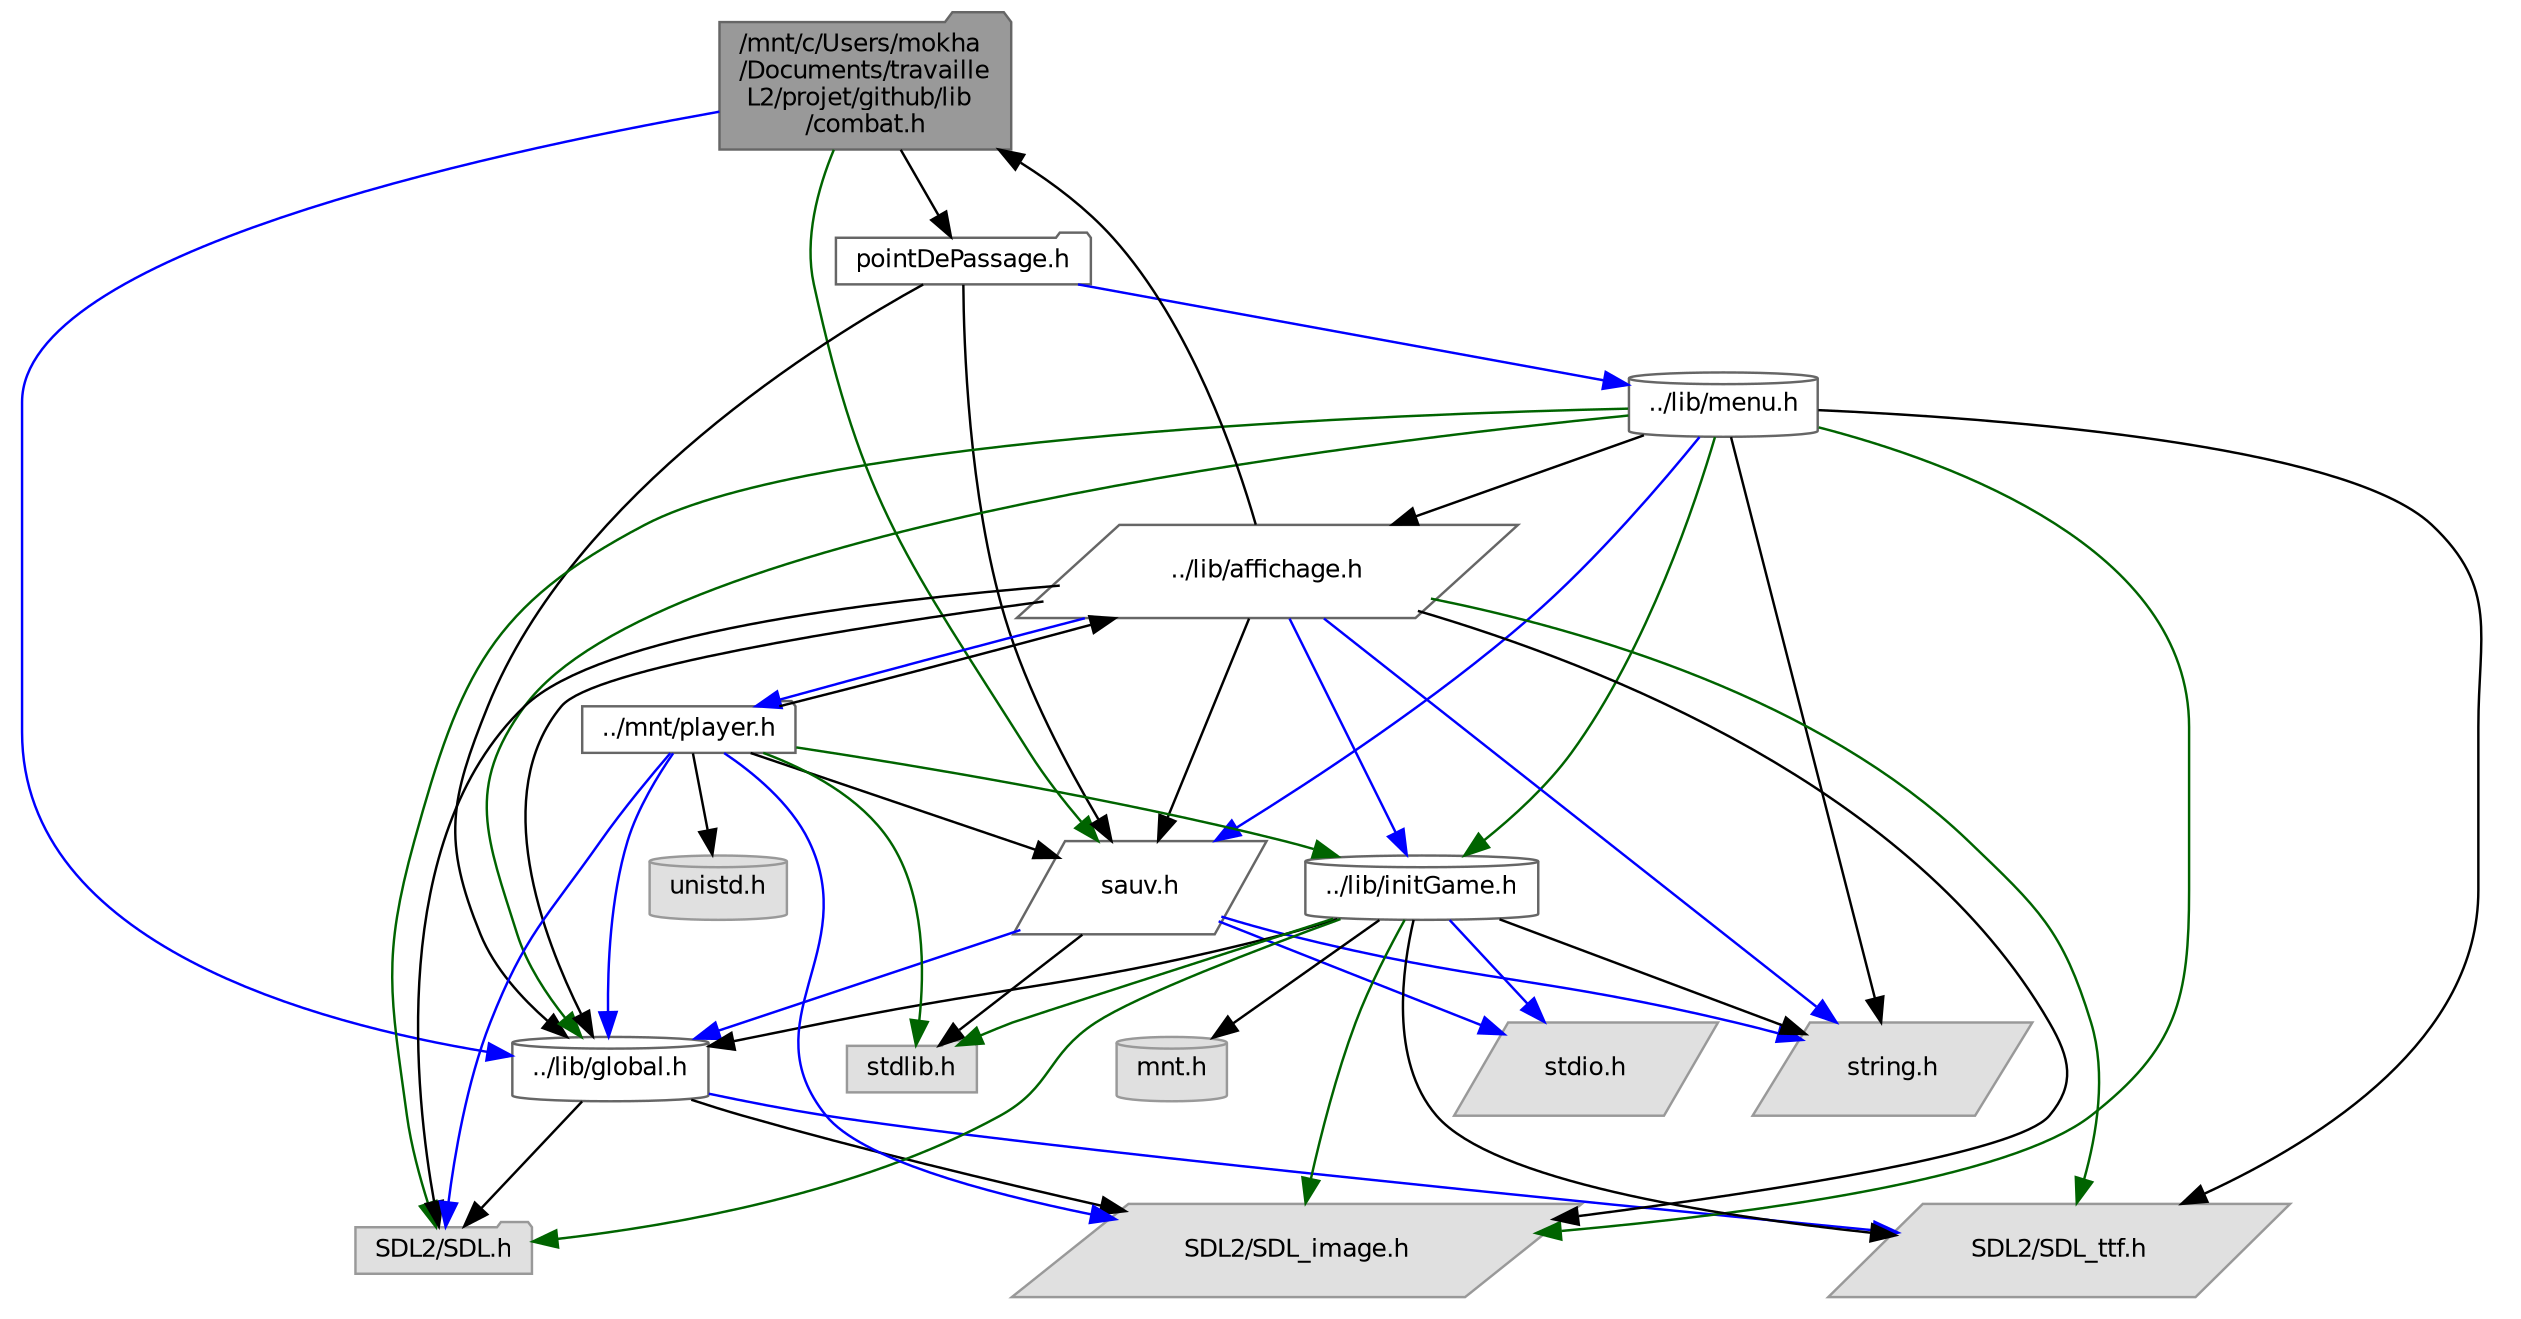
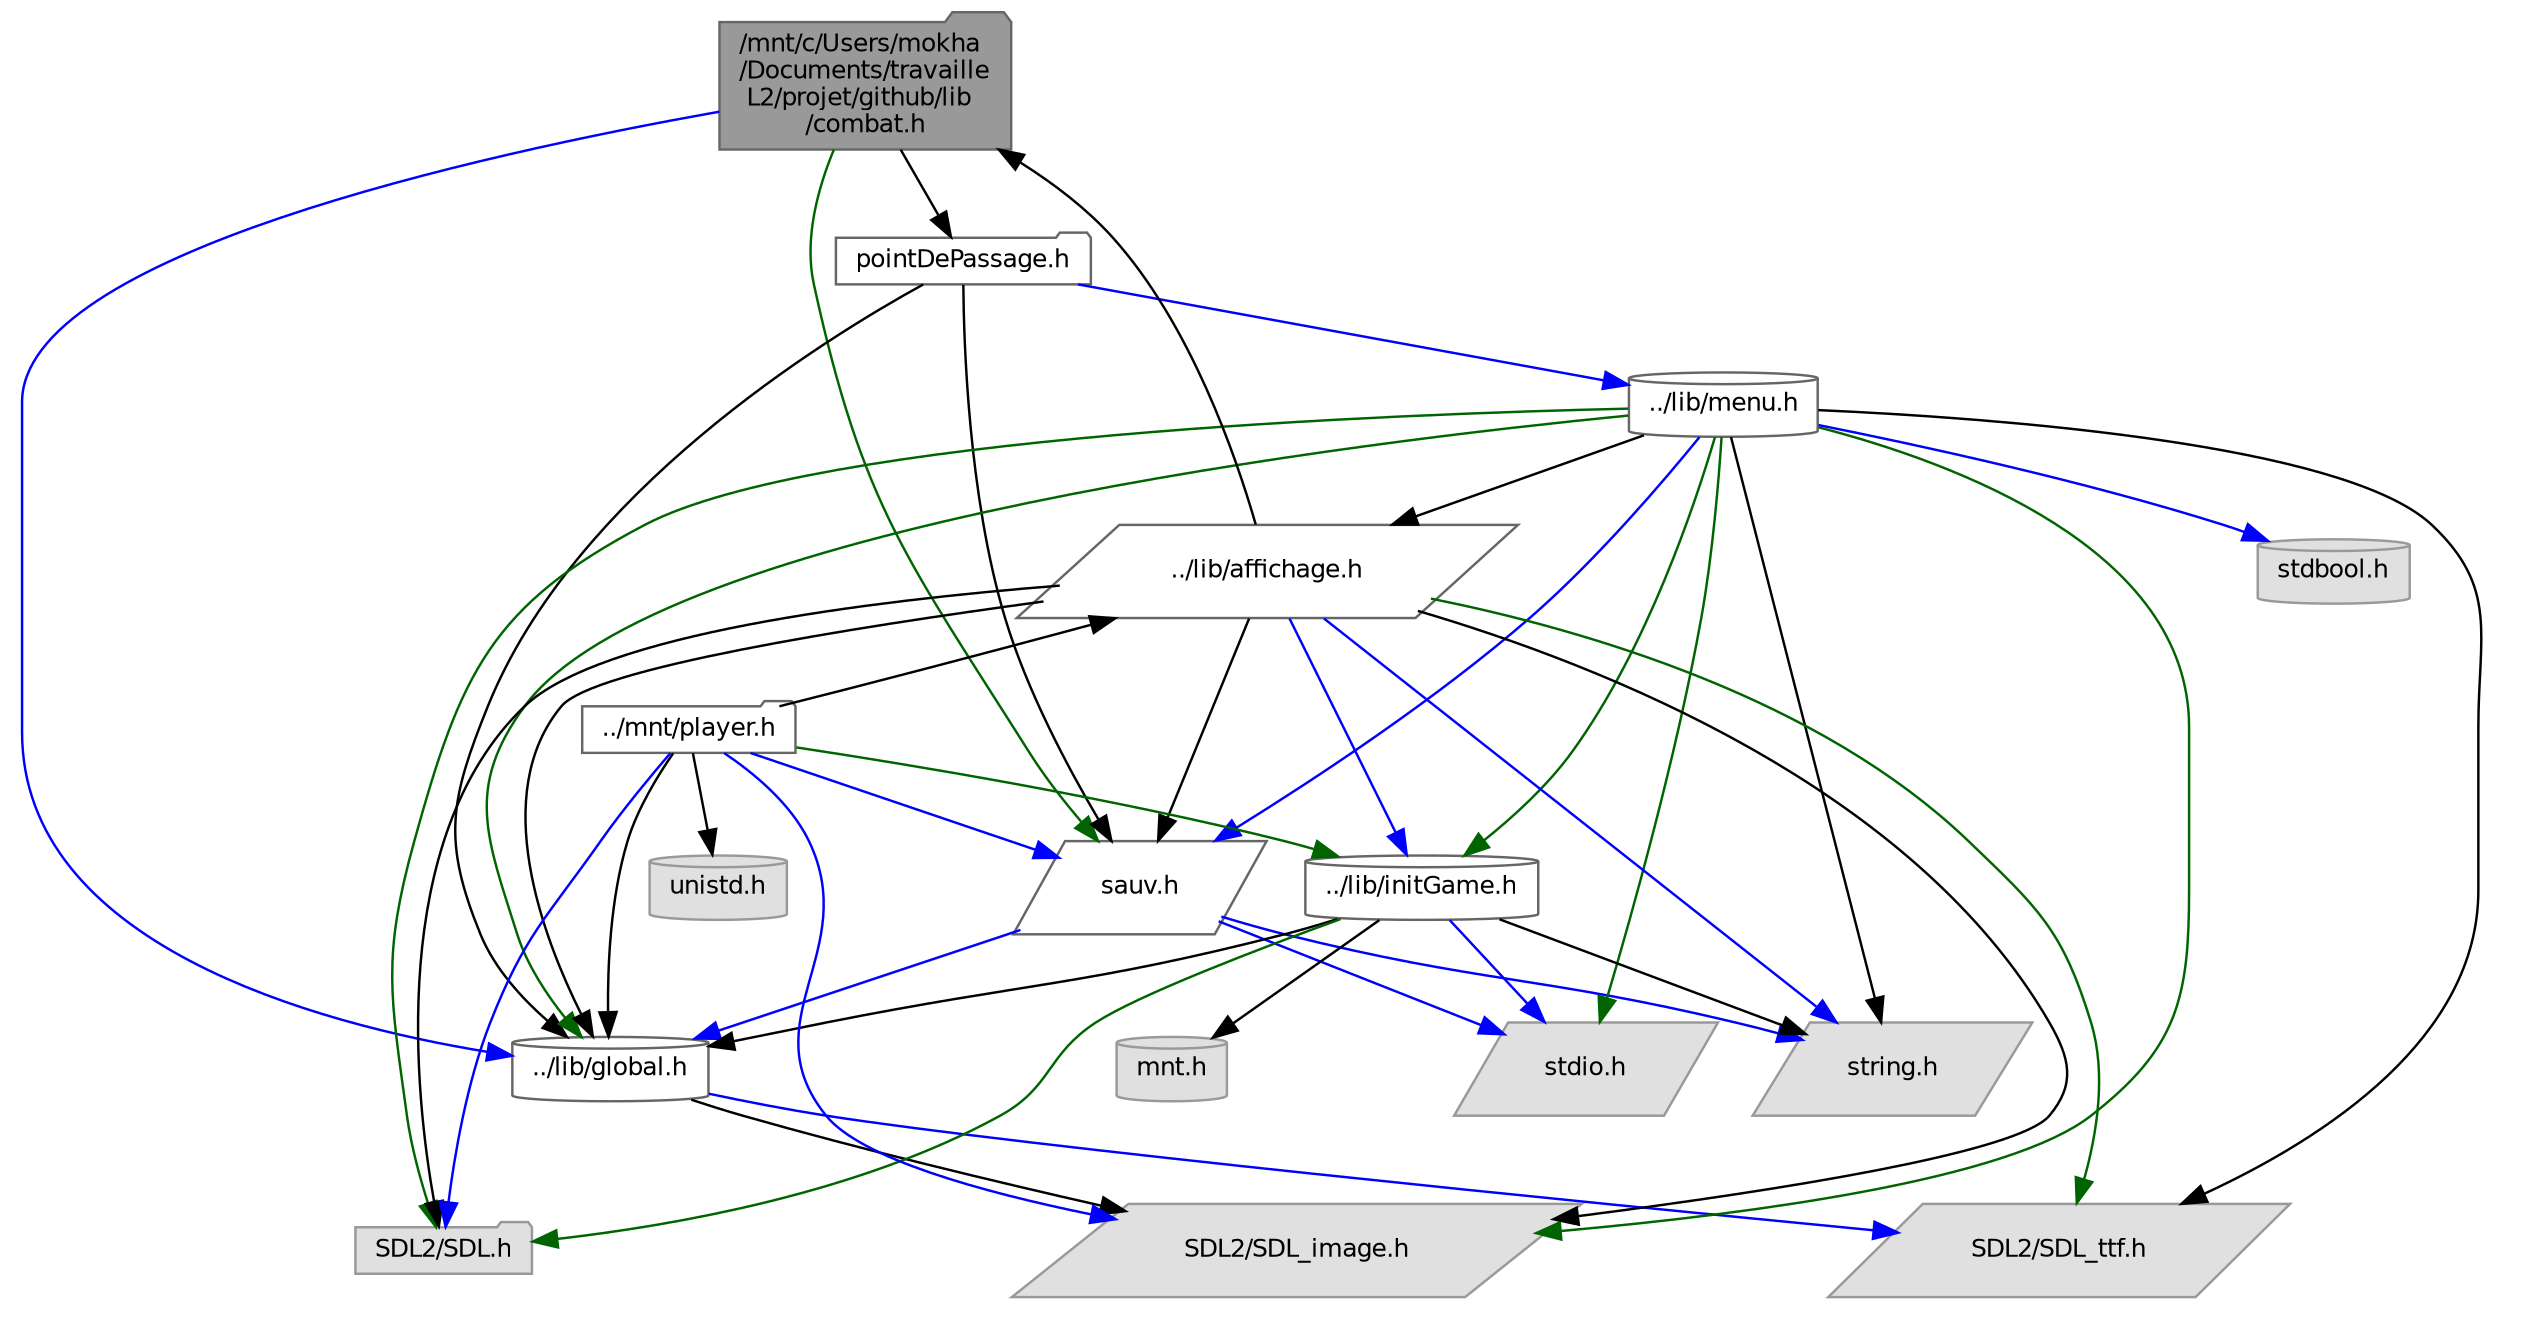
node "stdbool.h": added
edge "../lib/affichage.h" -> "../mnt/player.h": removed
edge "../lib/menu.h" -> "stdio.h": added
edge "../mnt/player.h" -> "sauv.h": color black -> blue
edge "../mnt/player.h" -> "../lib/global.h": color blue -> black
edge "../lib/initGame.h" -> "SDL2/SDL_image.h": removed
node "stdlib.h": removed
edge "../lib/global.h" -> "SDL2/SDL.h": removed
edge "../lib/initGame.h" -> "SDL2/SDL_ttf.h": removed
